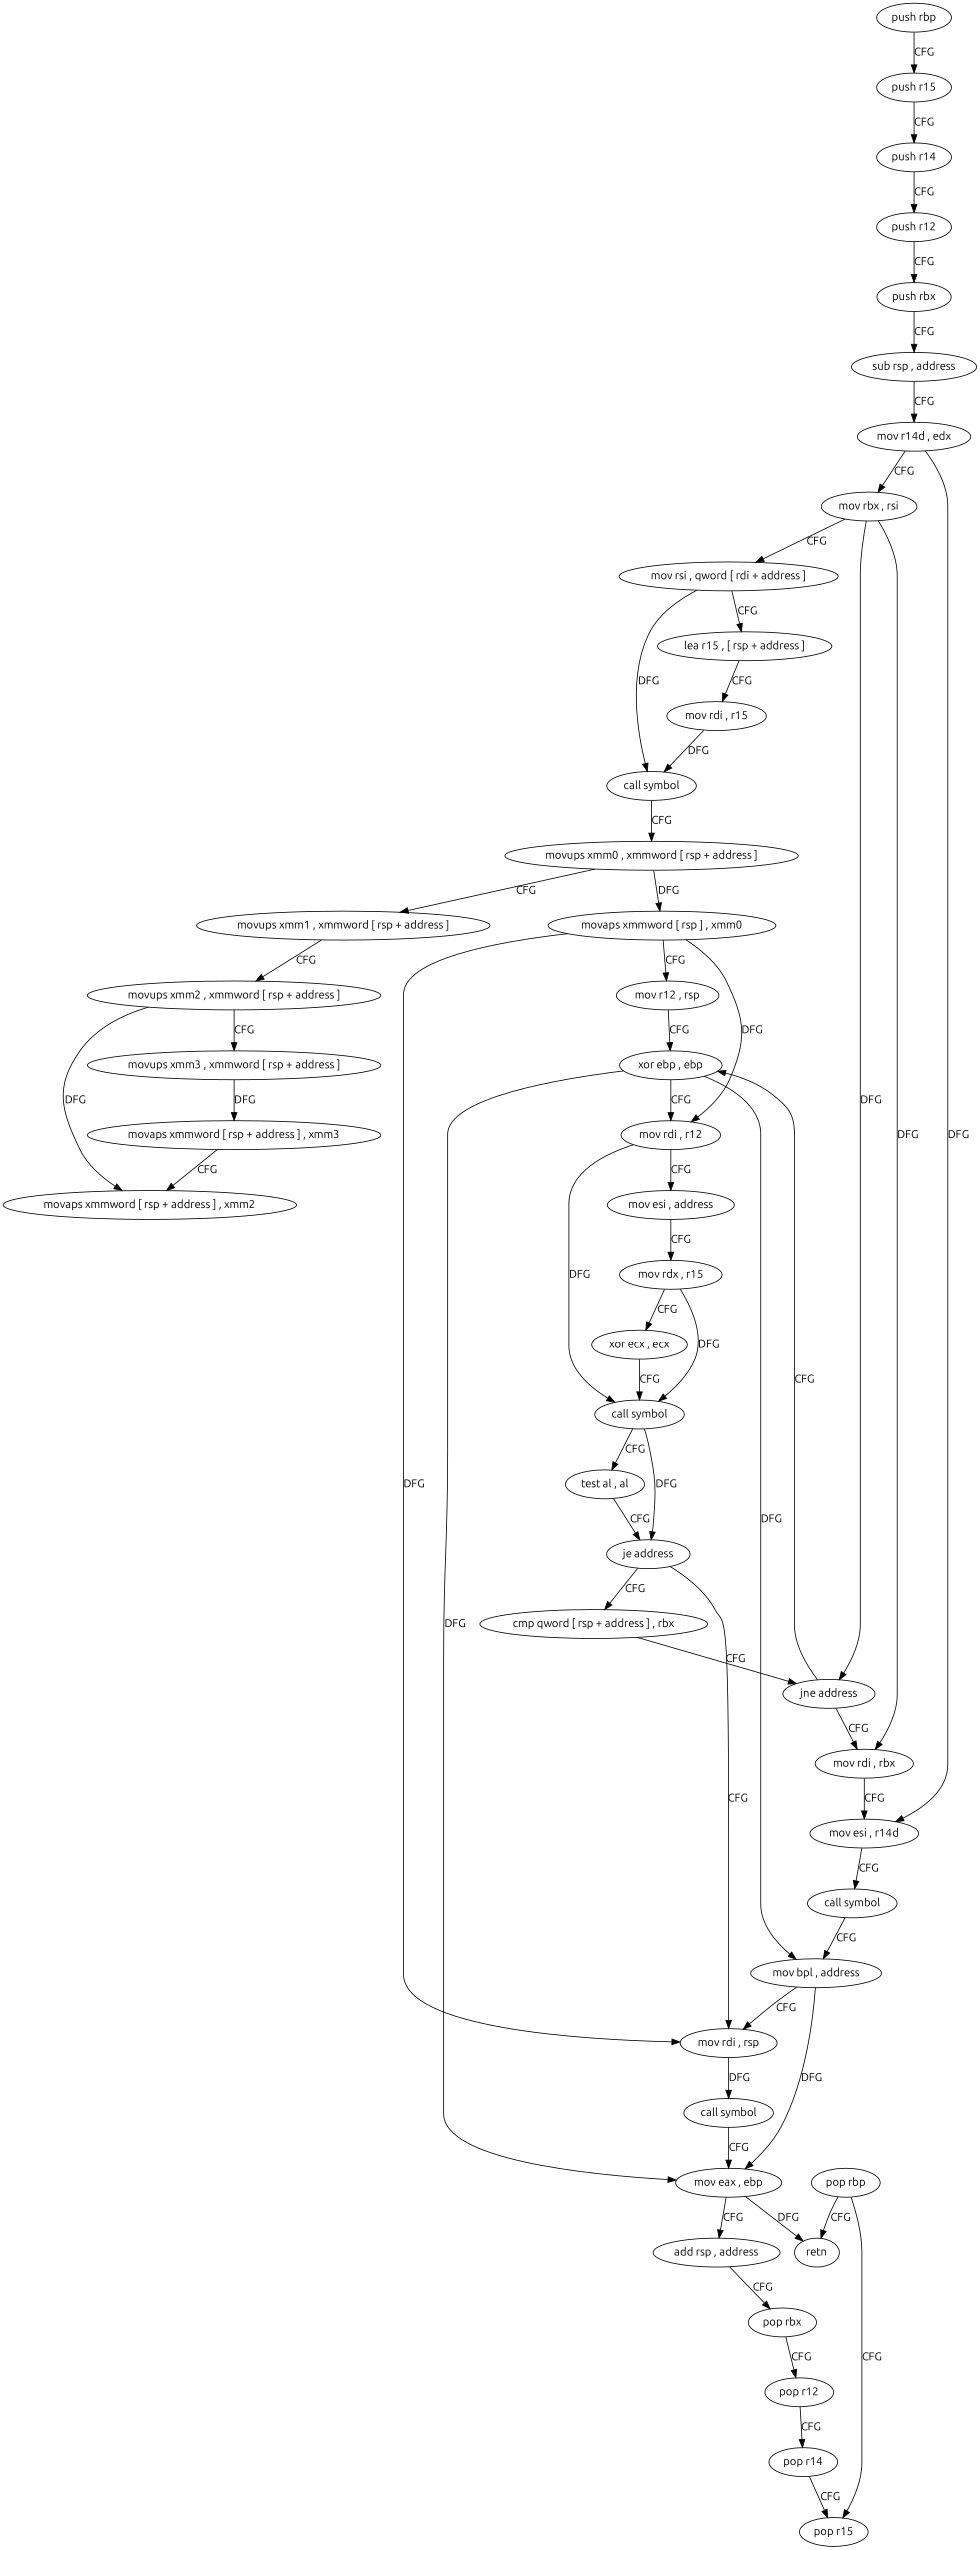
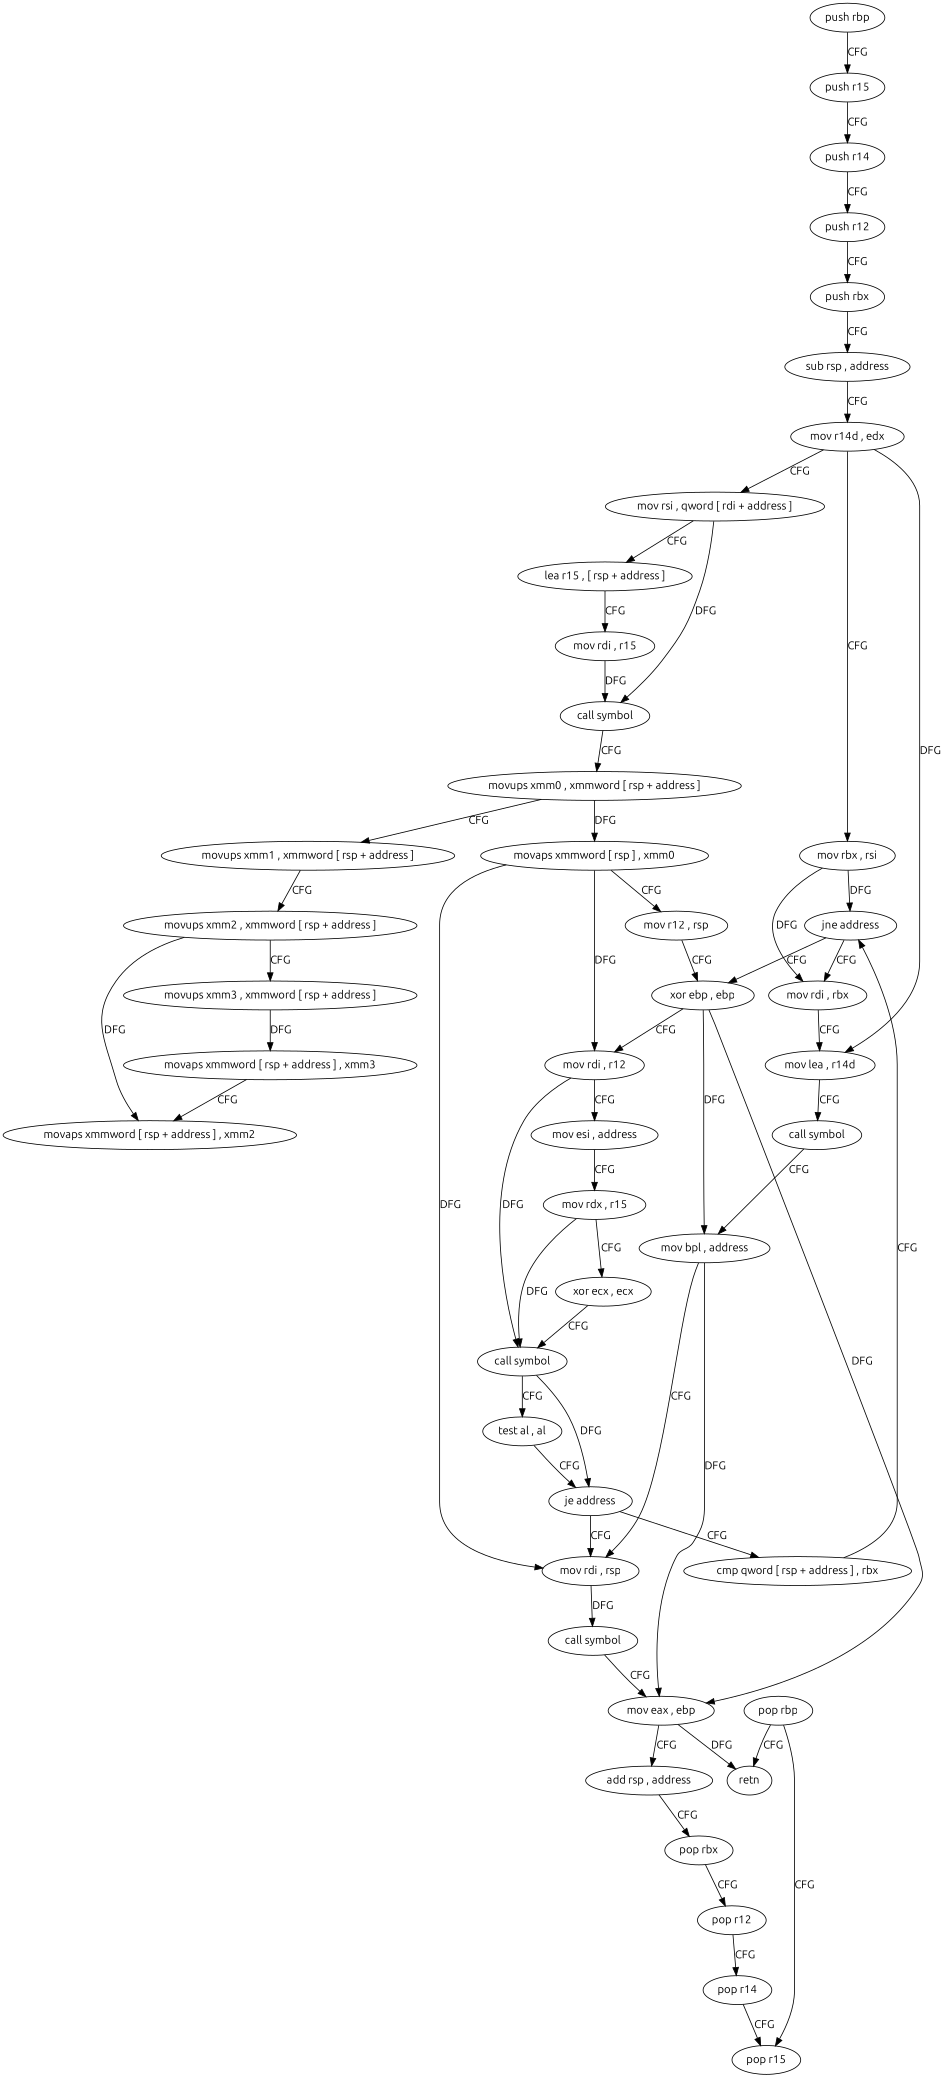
edge "mov rbx , rsi" -> "mov rsi , qword [ rdi + address ]": now "mov r14d , edx" -> "mov rsi , qword [ rdi + address ]"
node "mov esi , r14d": label "mov esi , r14d" -> "mov lea , r14d"
